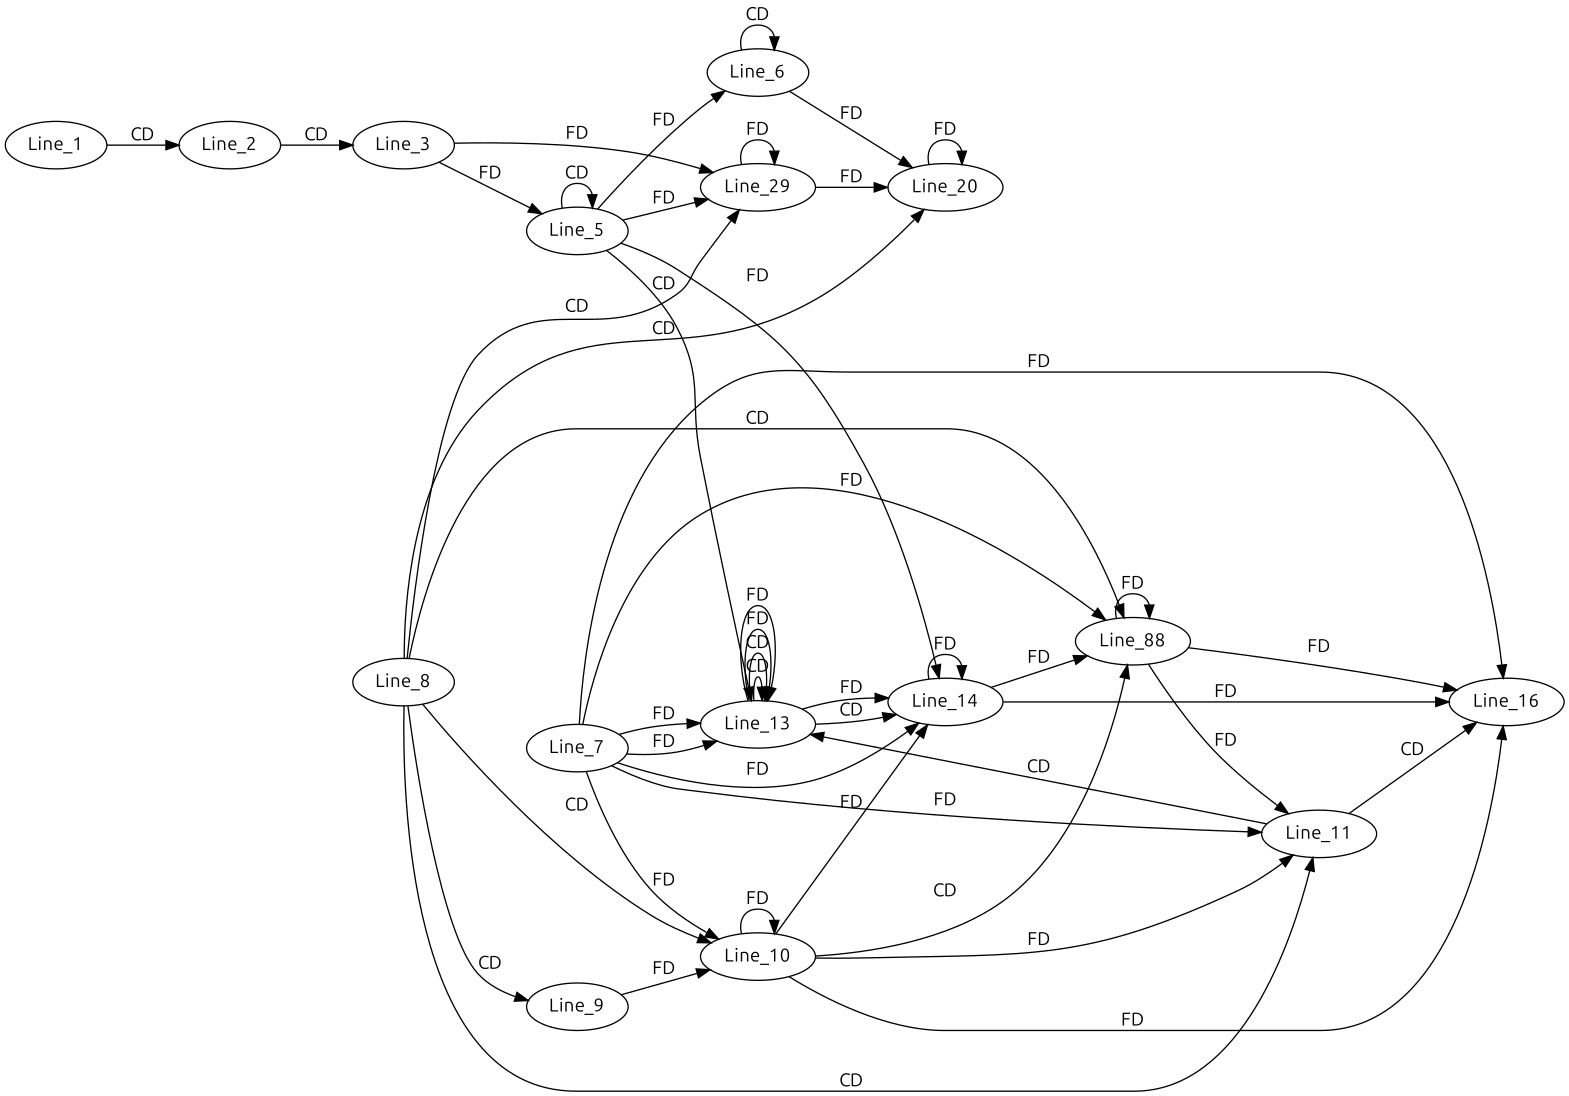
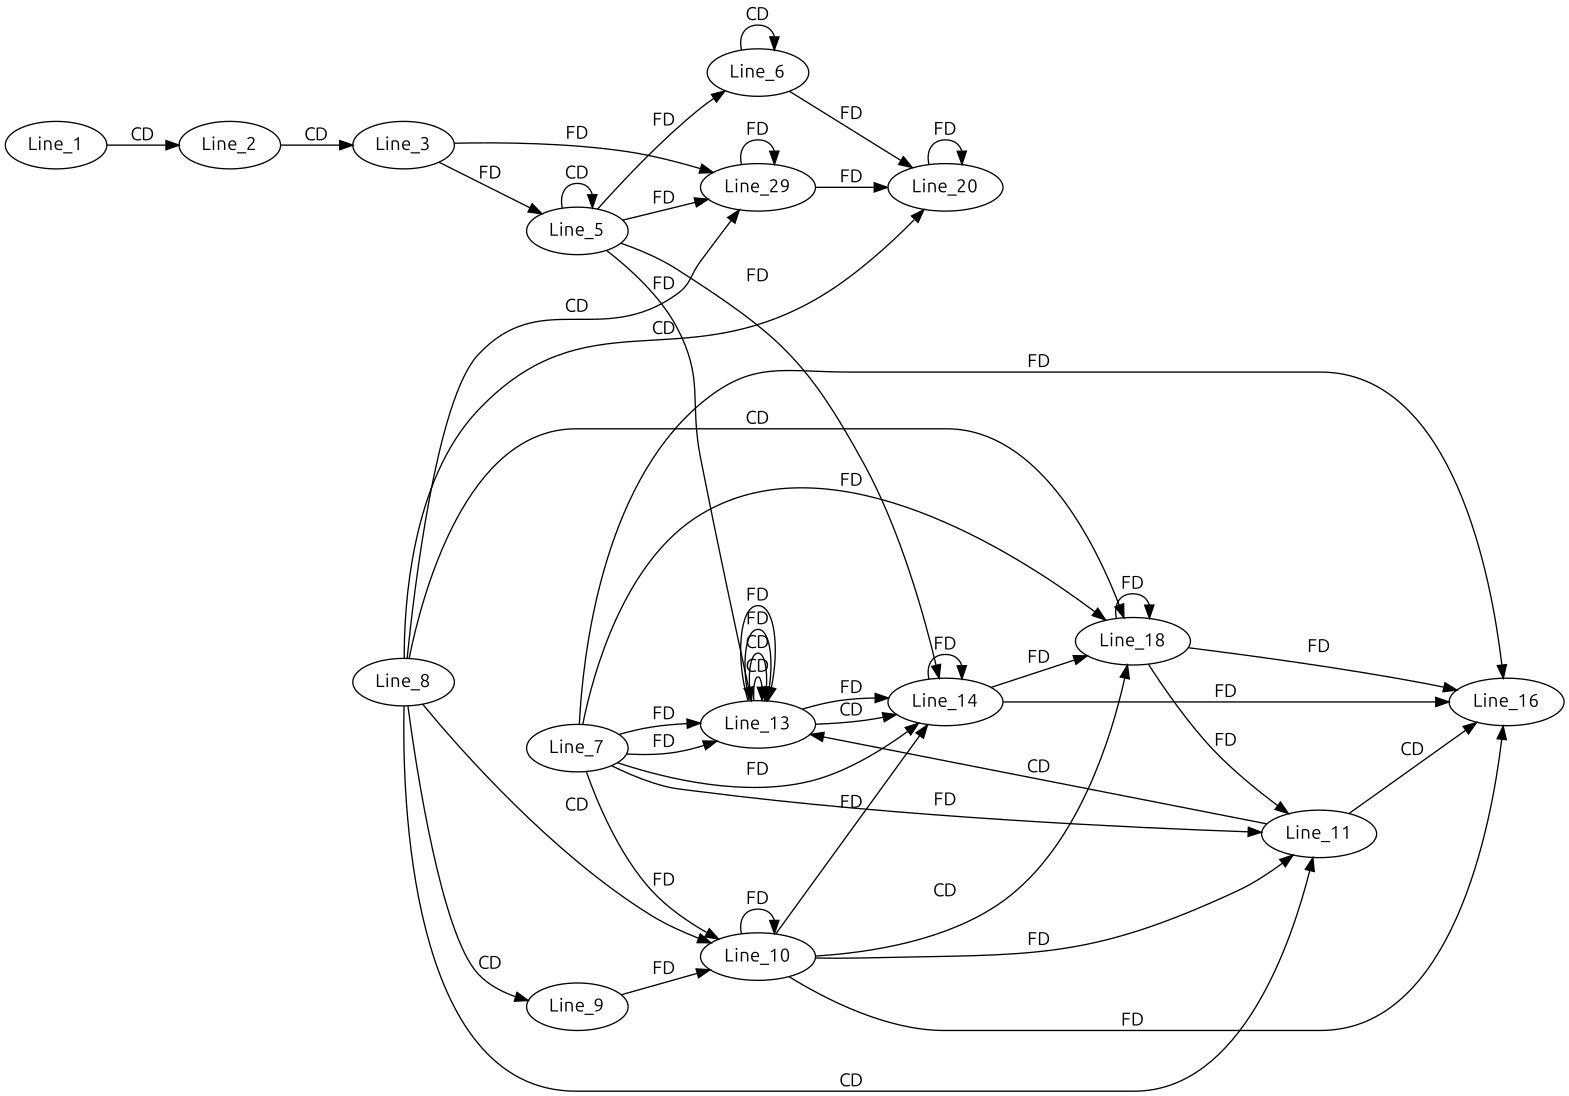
edge "Line_5" -> "Line_13": label "CD" -> "FD"
node "Line_88": label "Line_88" -> "Line_18"
